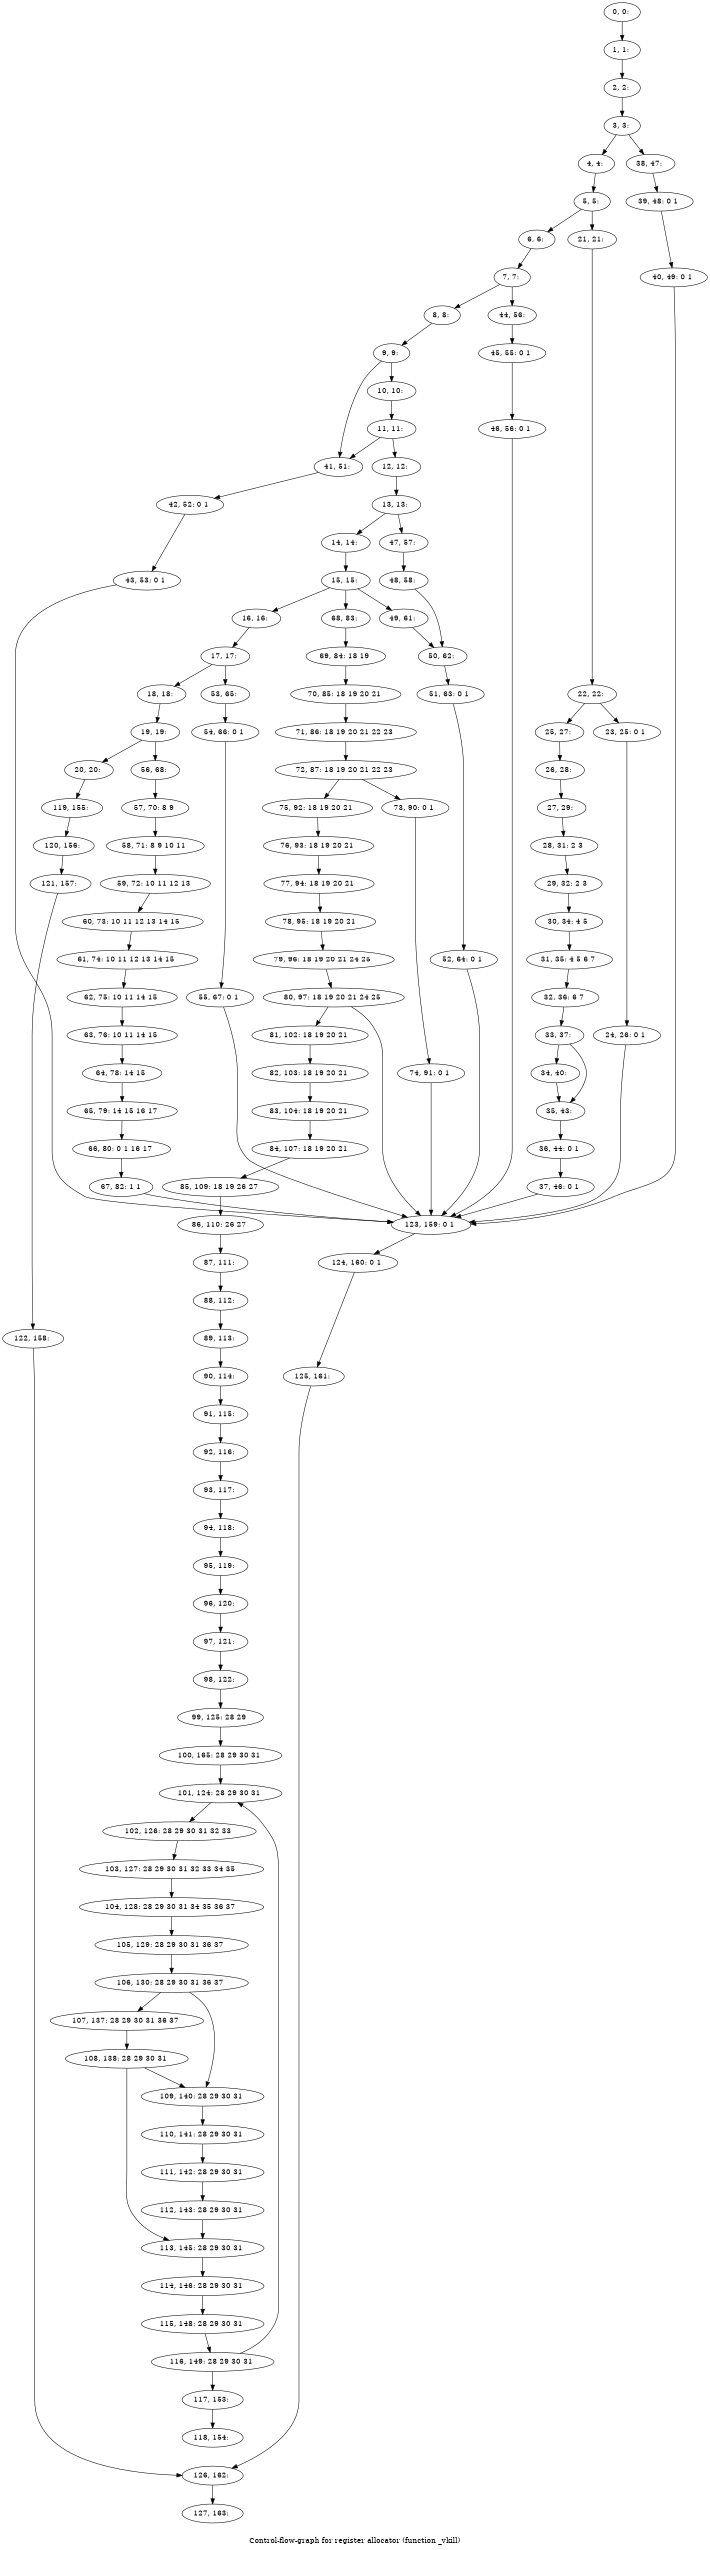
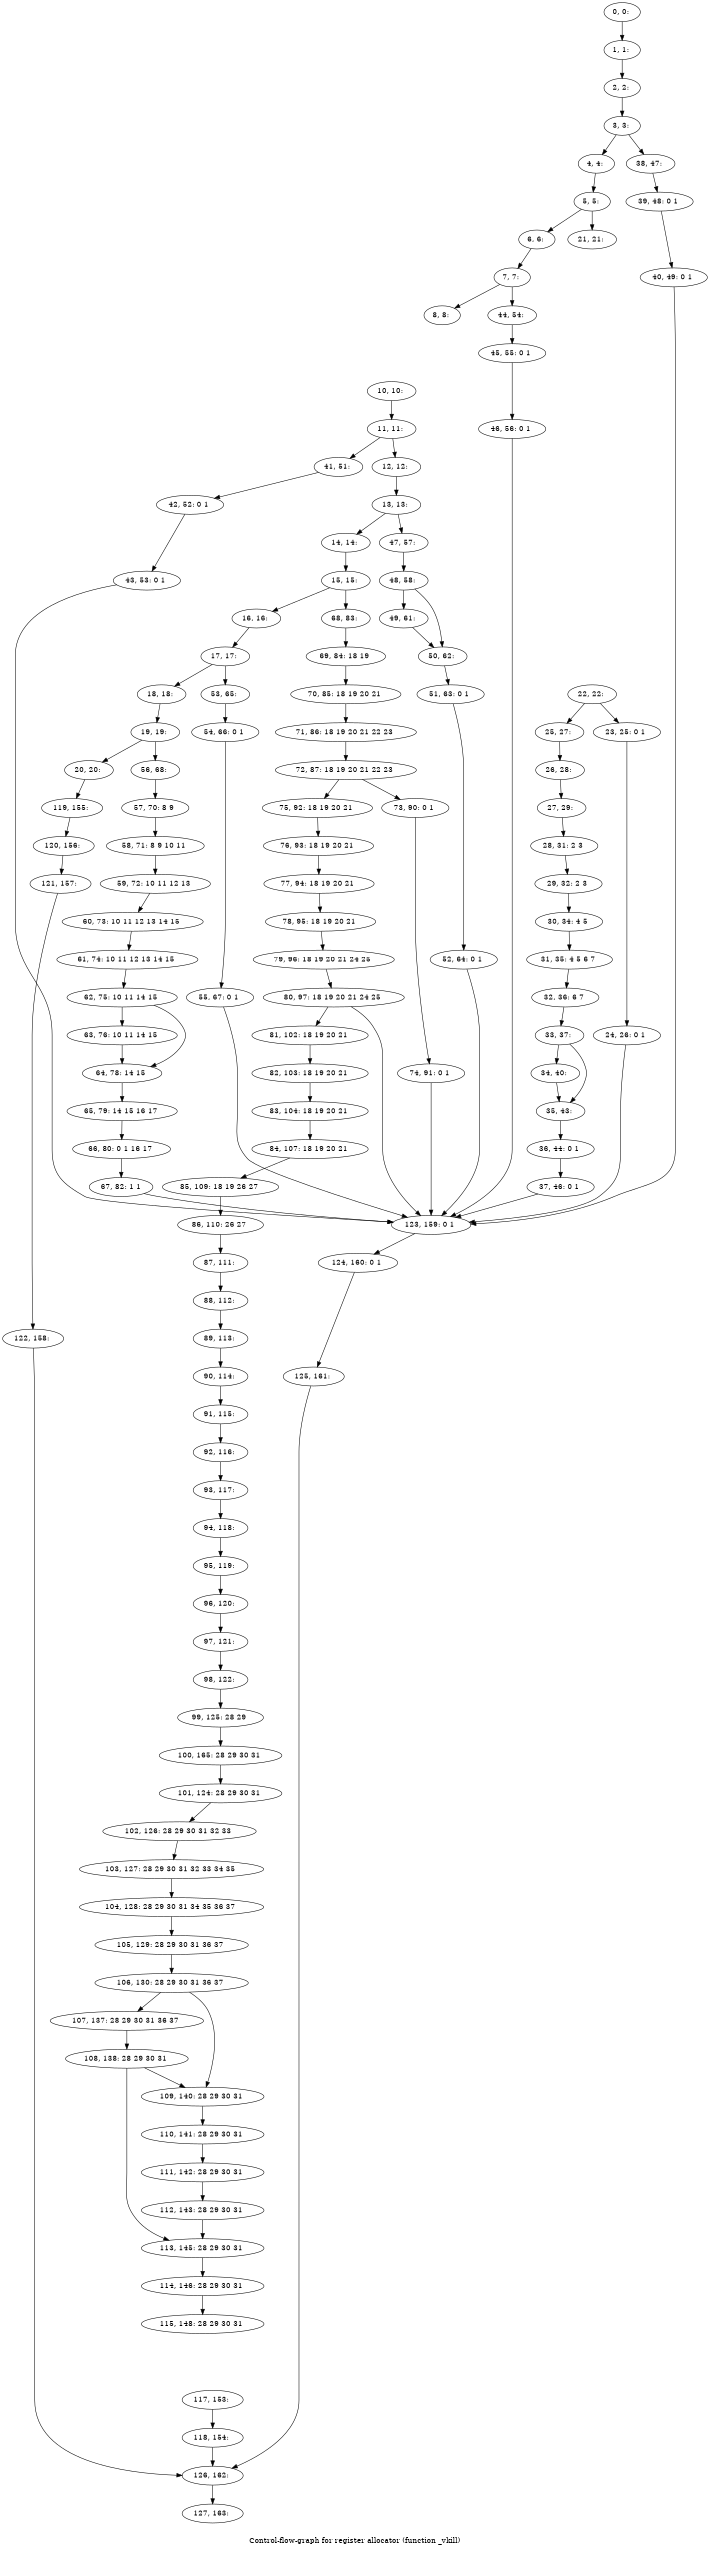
node "44, 56:": label "44, 56:" -> "44, 54:"
node "9, 9:": removed
edge "21, 21:" -> "22, 22:": removed
edge "15, 15:" -> "49, 61:": now "48, 58:" -> "49, 61:"
edge "62, 75: 10 11 14 15" -> "64, 78: 14 15": added
node "116, 149: 28 29 30 31": removed
edge "118, 154:" -> "126, 162:": added
